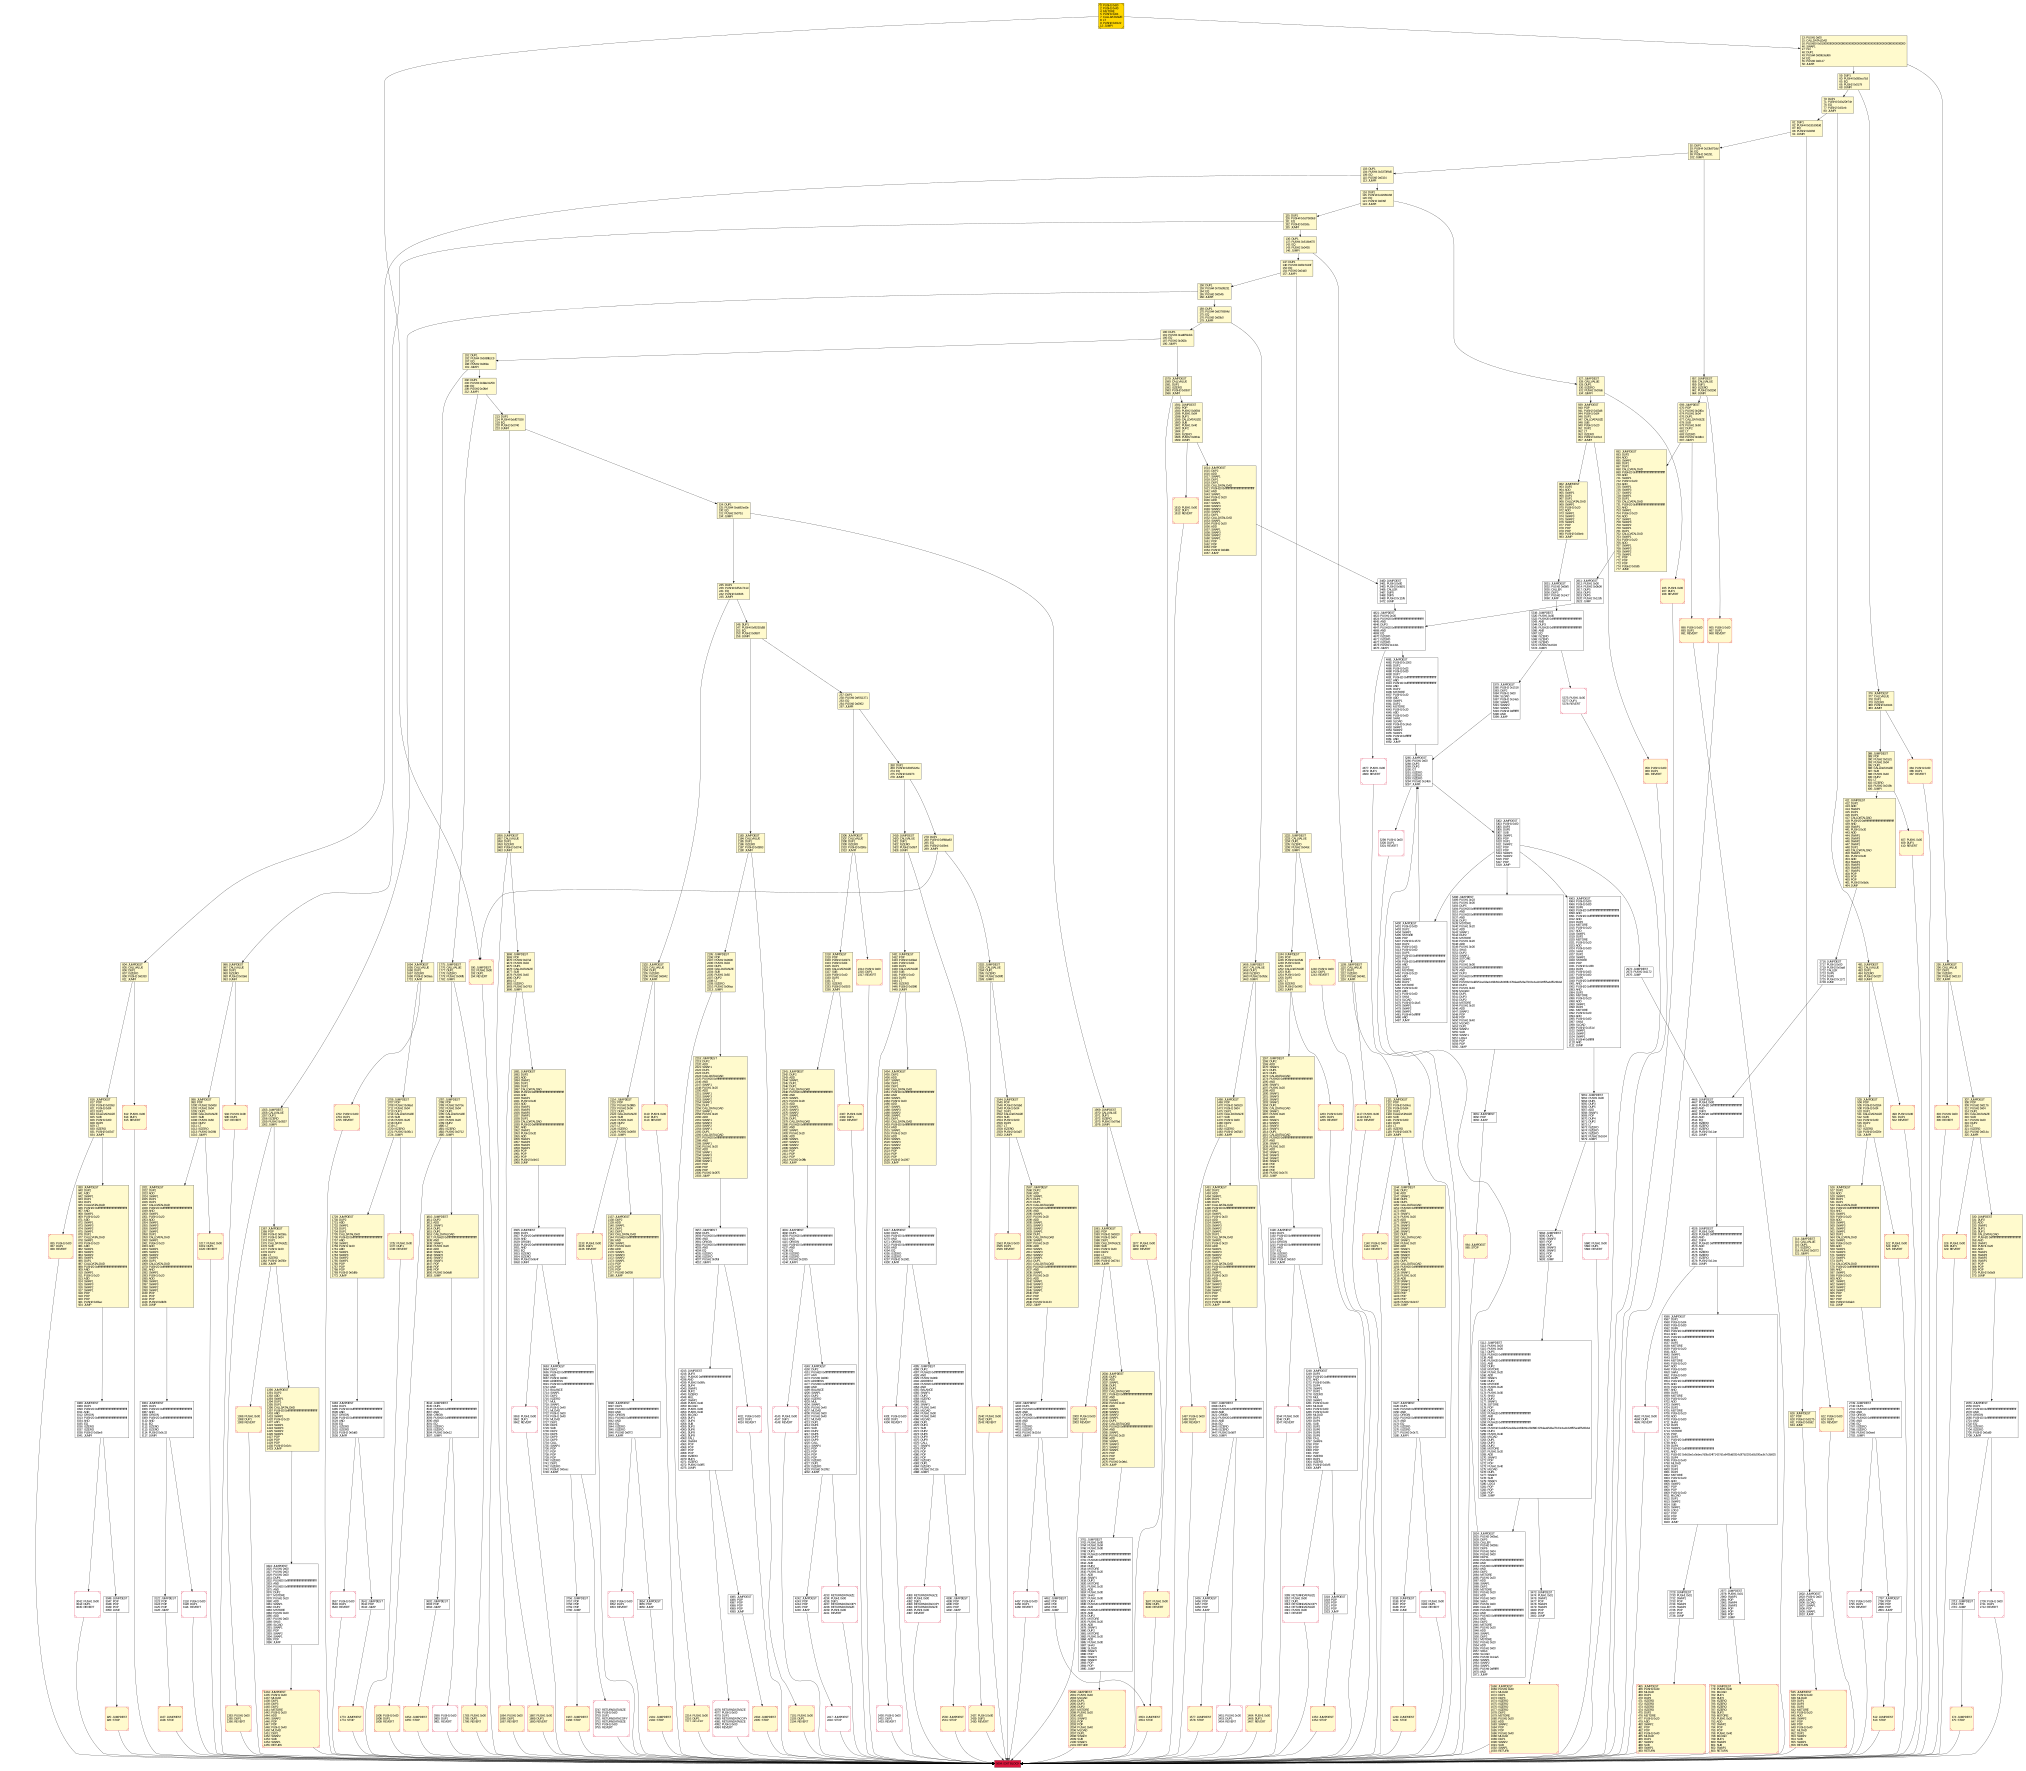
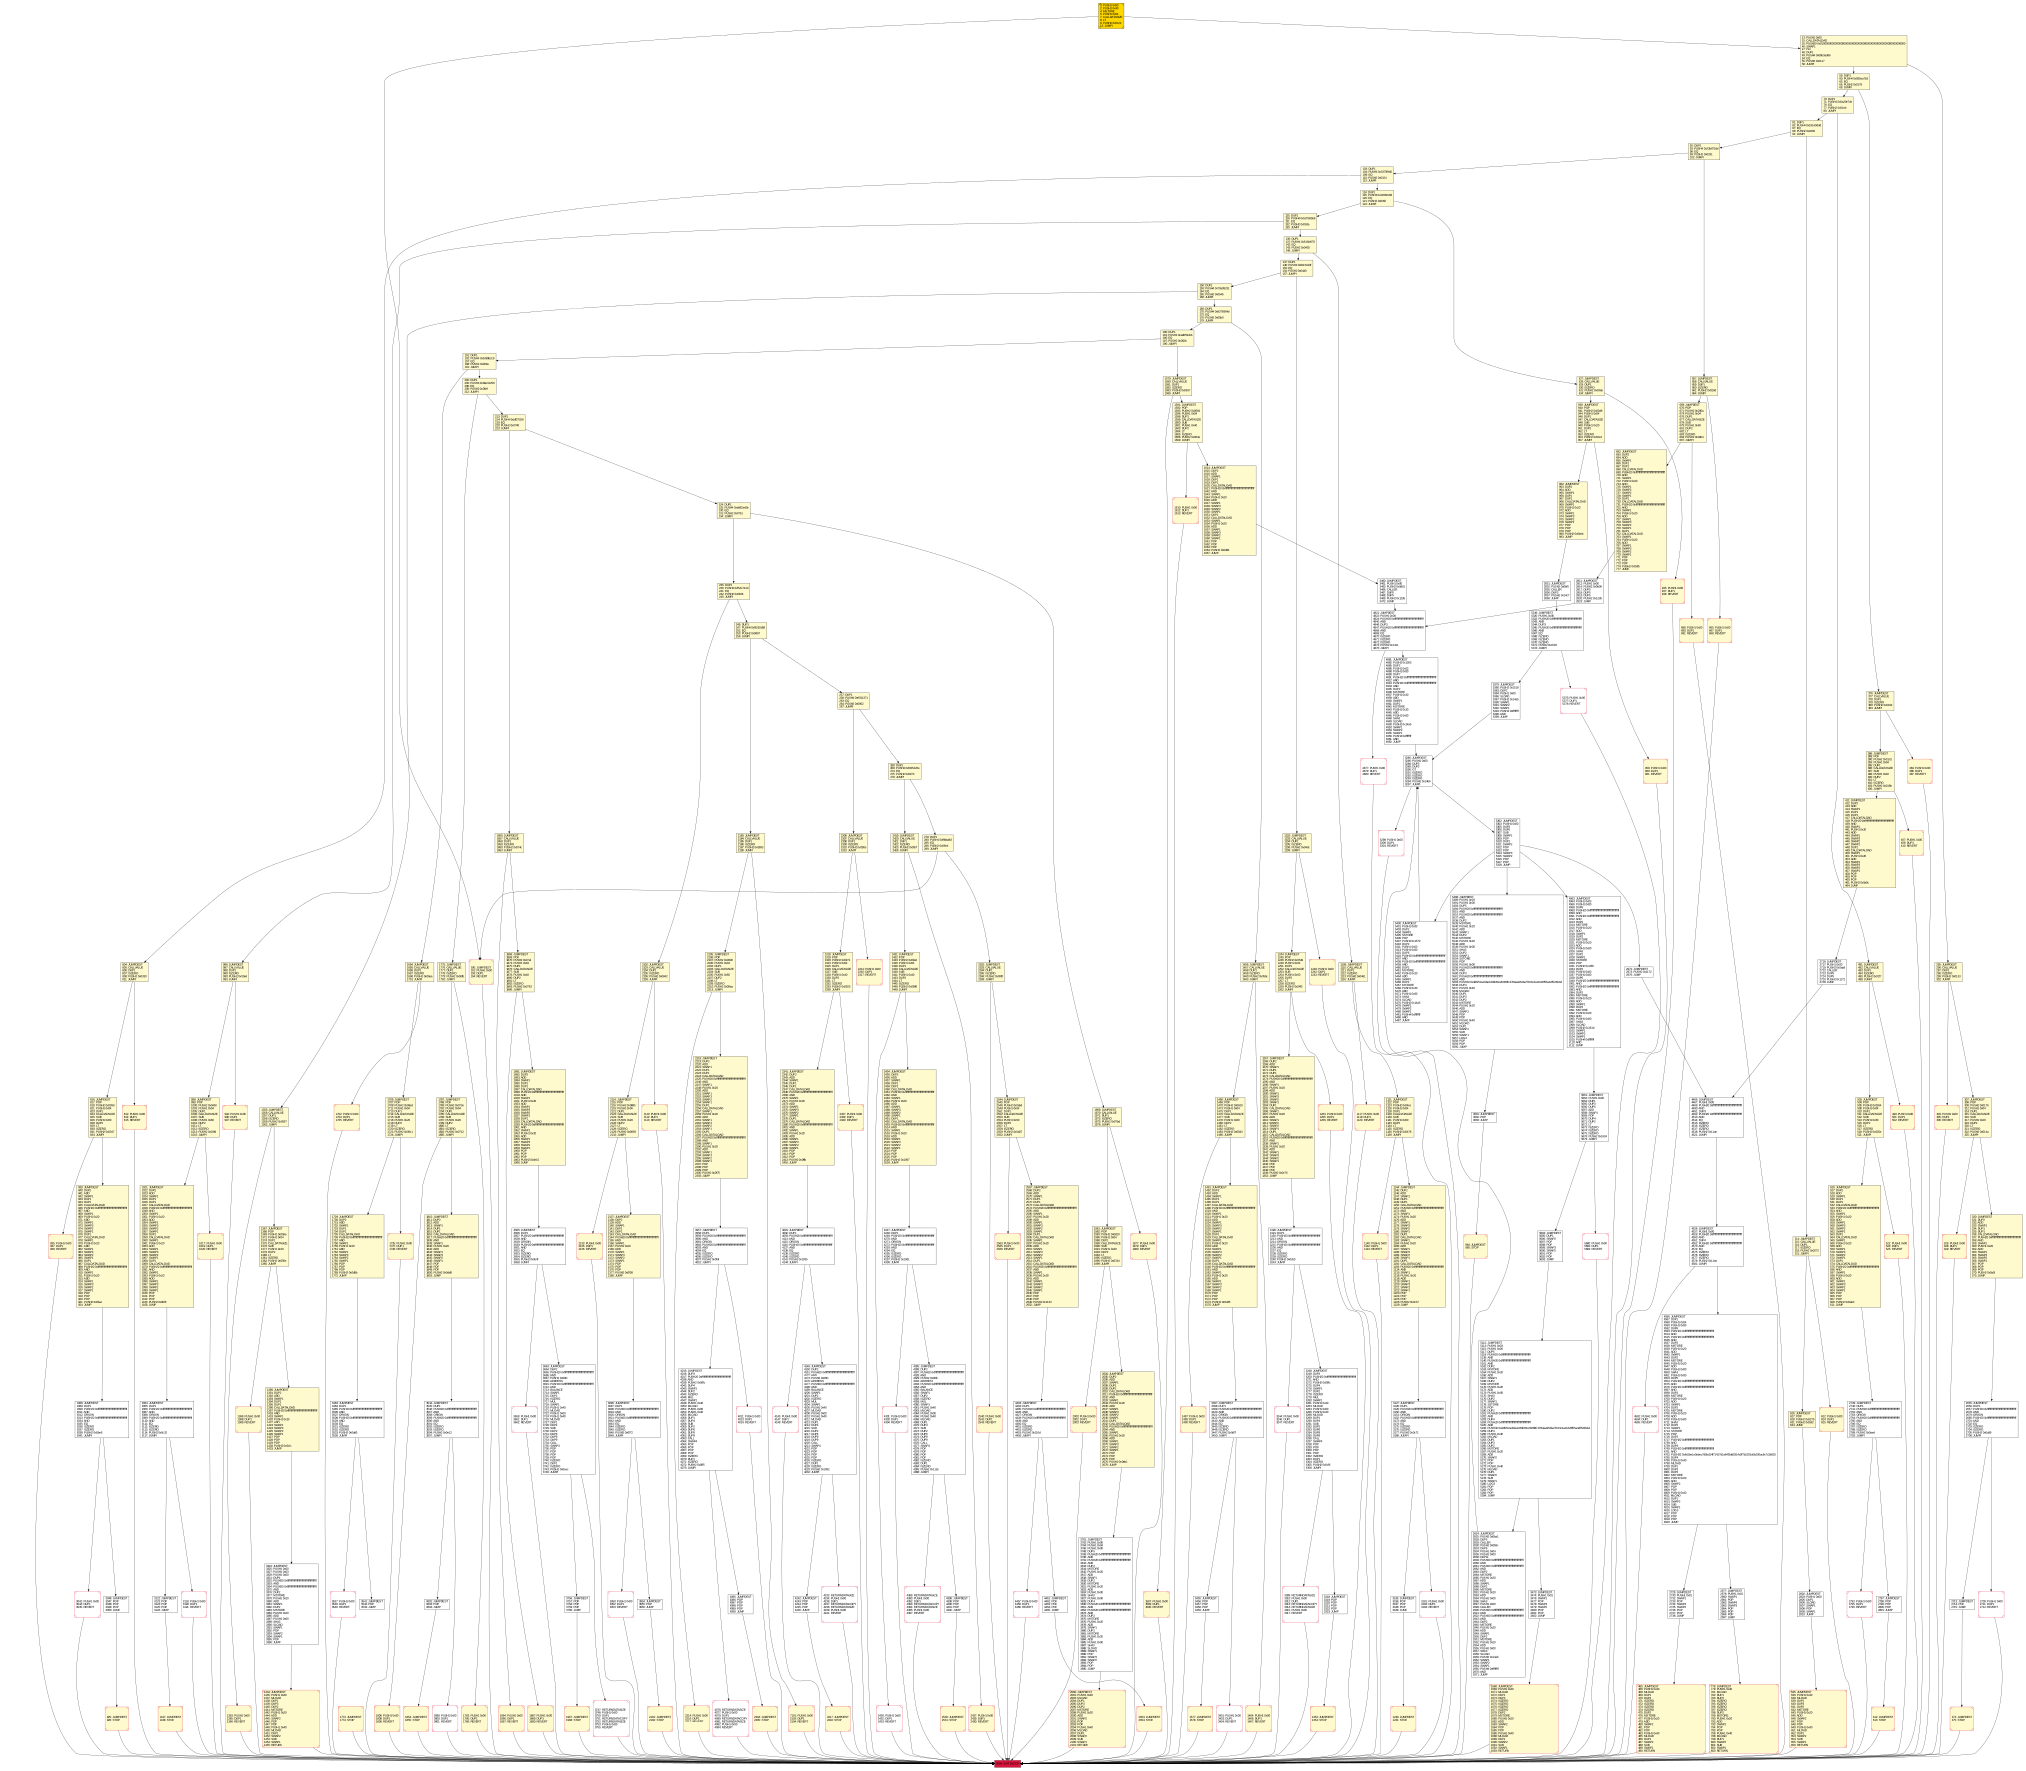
edge "3541: JUMPDEST 3542: POP 3543: JUMP" -> "1773: JUMPDEST 1774: STOP": removed
edge "1587: PUSH1 0x00 1589: DUP1 1590: REVERT" -> "2653: JUMPDEST 2654: STOP": now "1587: PUSH1 0x00 1589: DUP1 1590: REVERT" -> "5694: EXIT BLOCK"
node "2417: JUMPDEST 2418: STOP": fillcolor white -> lemonchiffon
